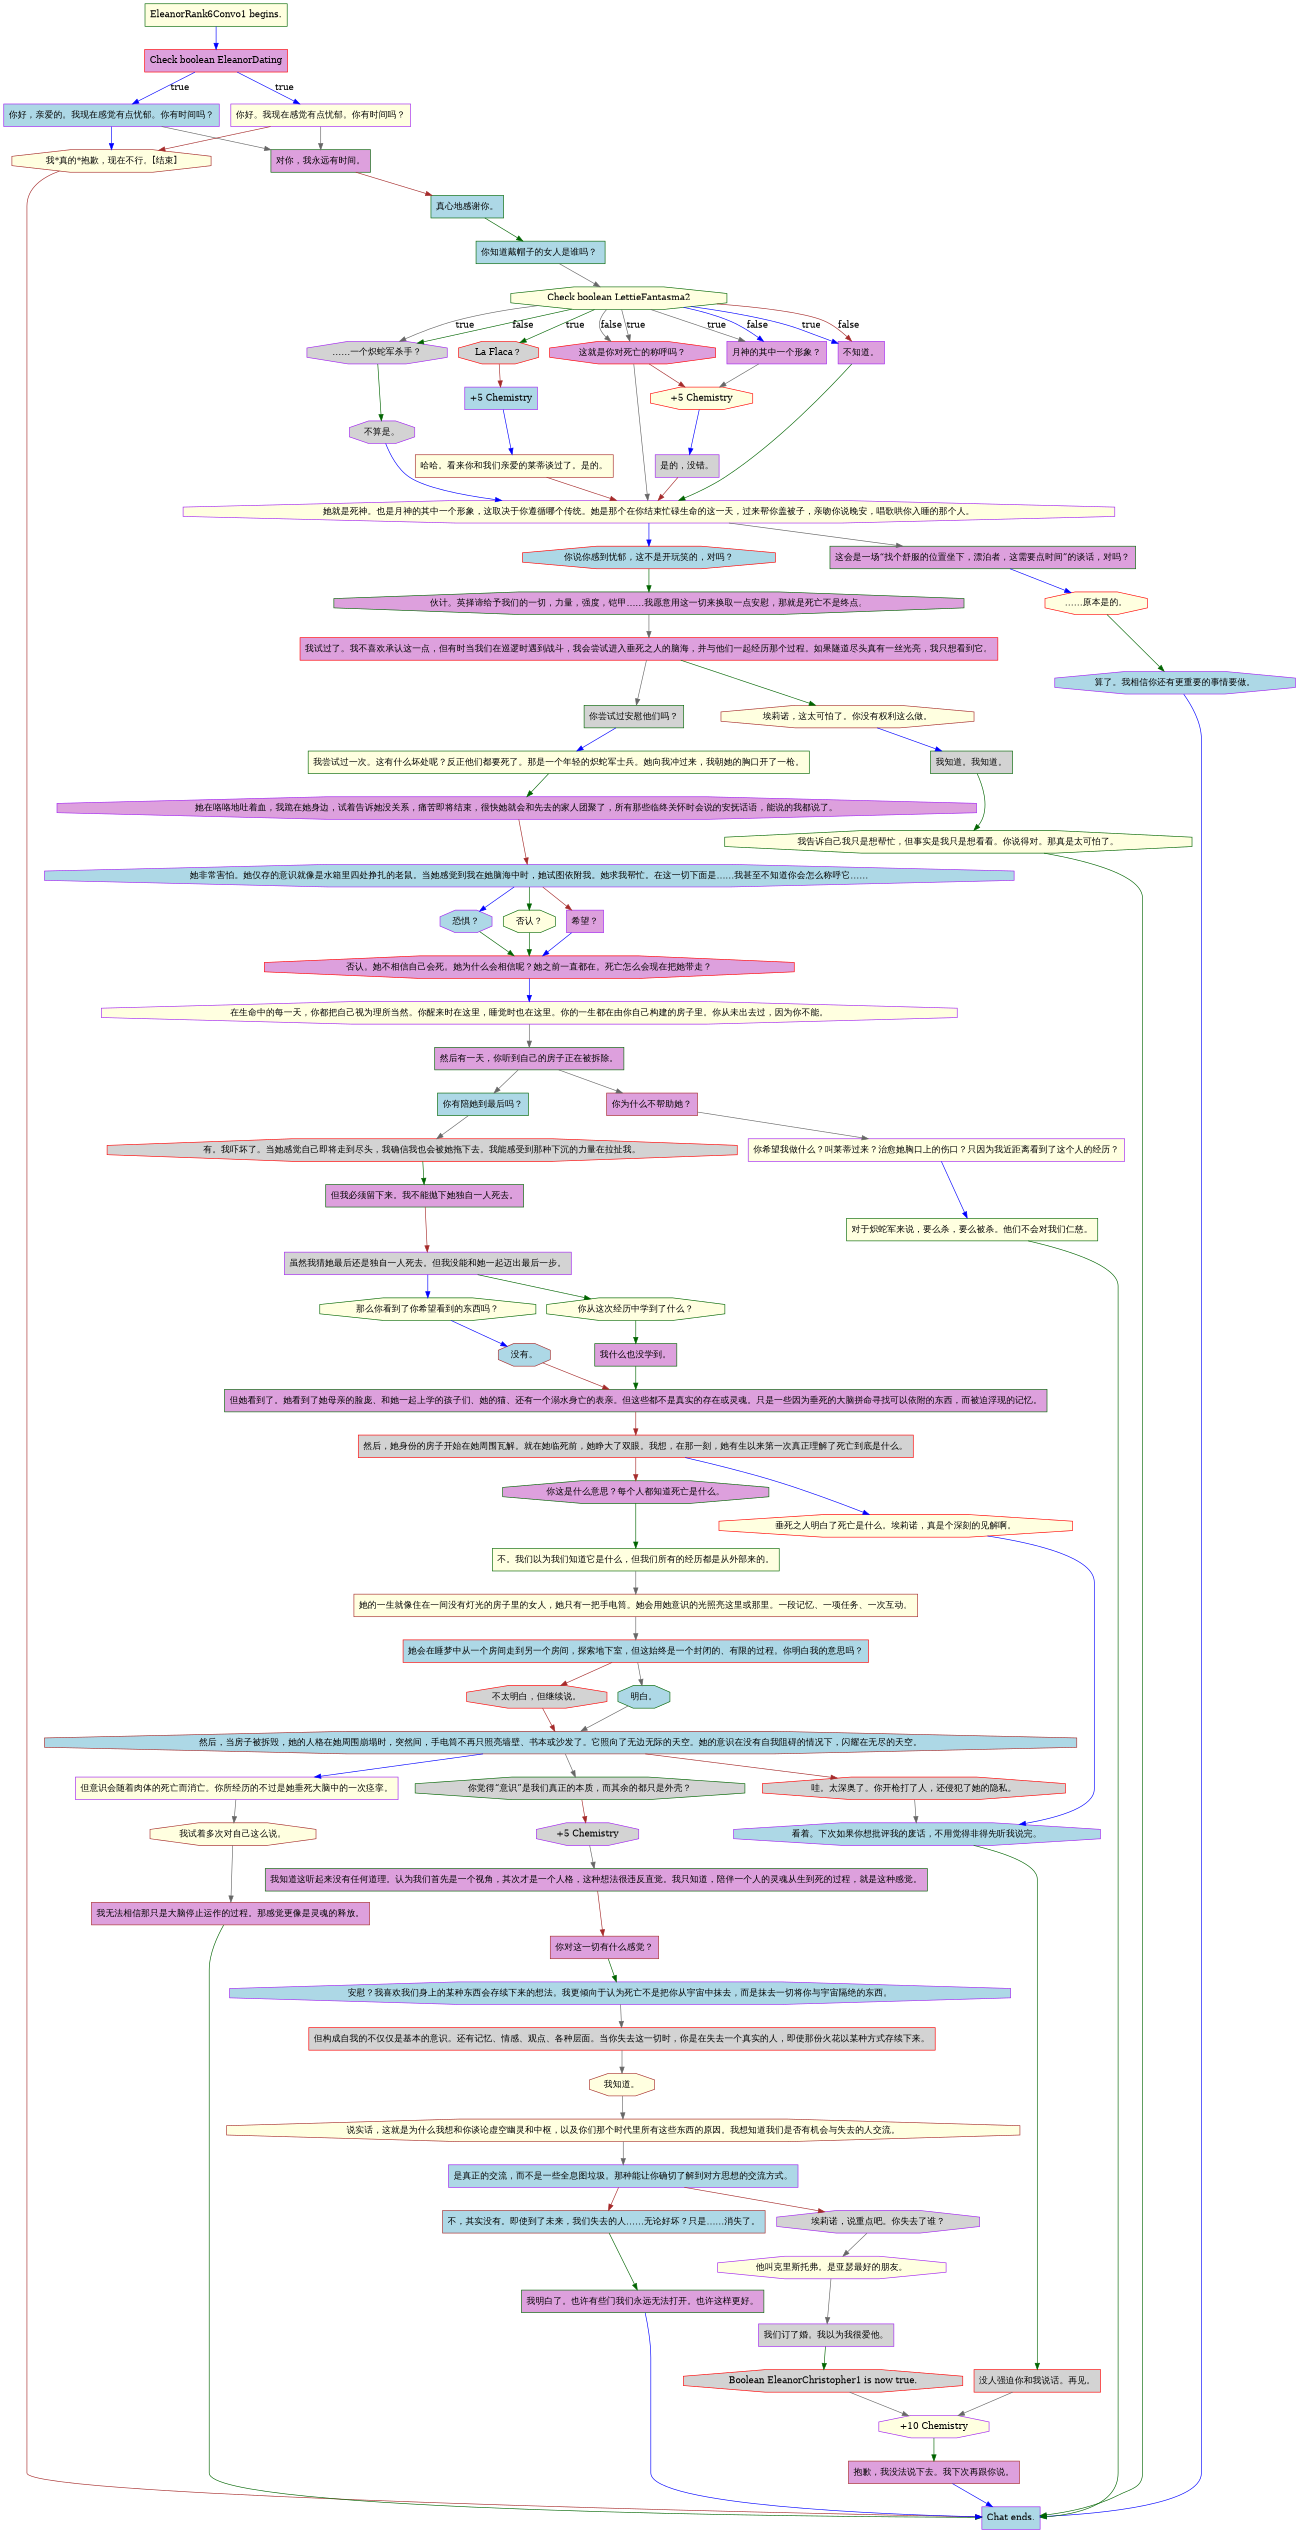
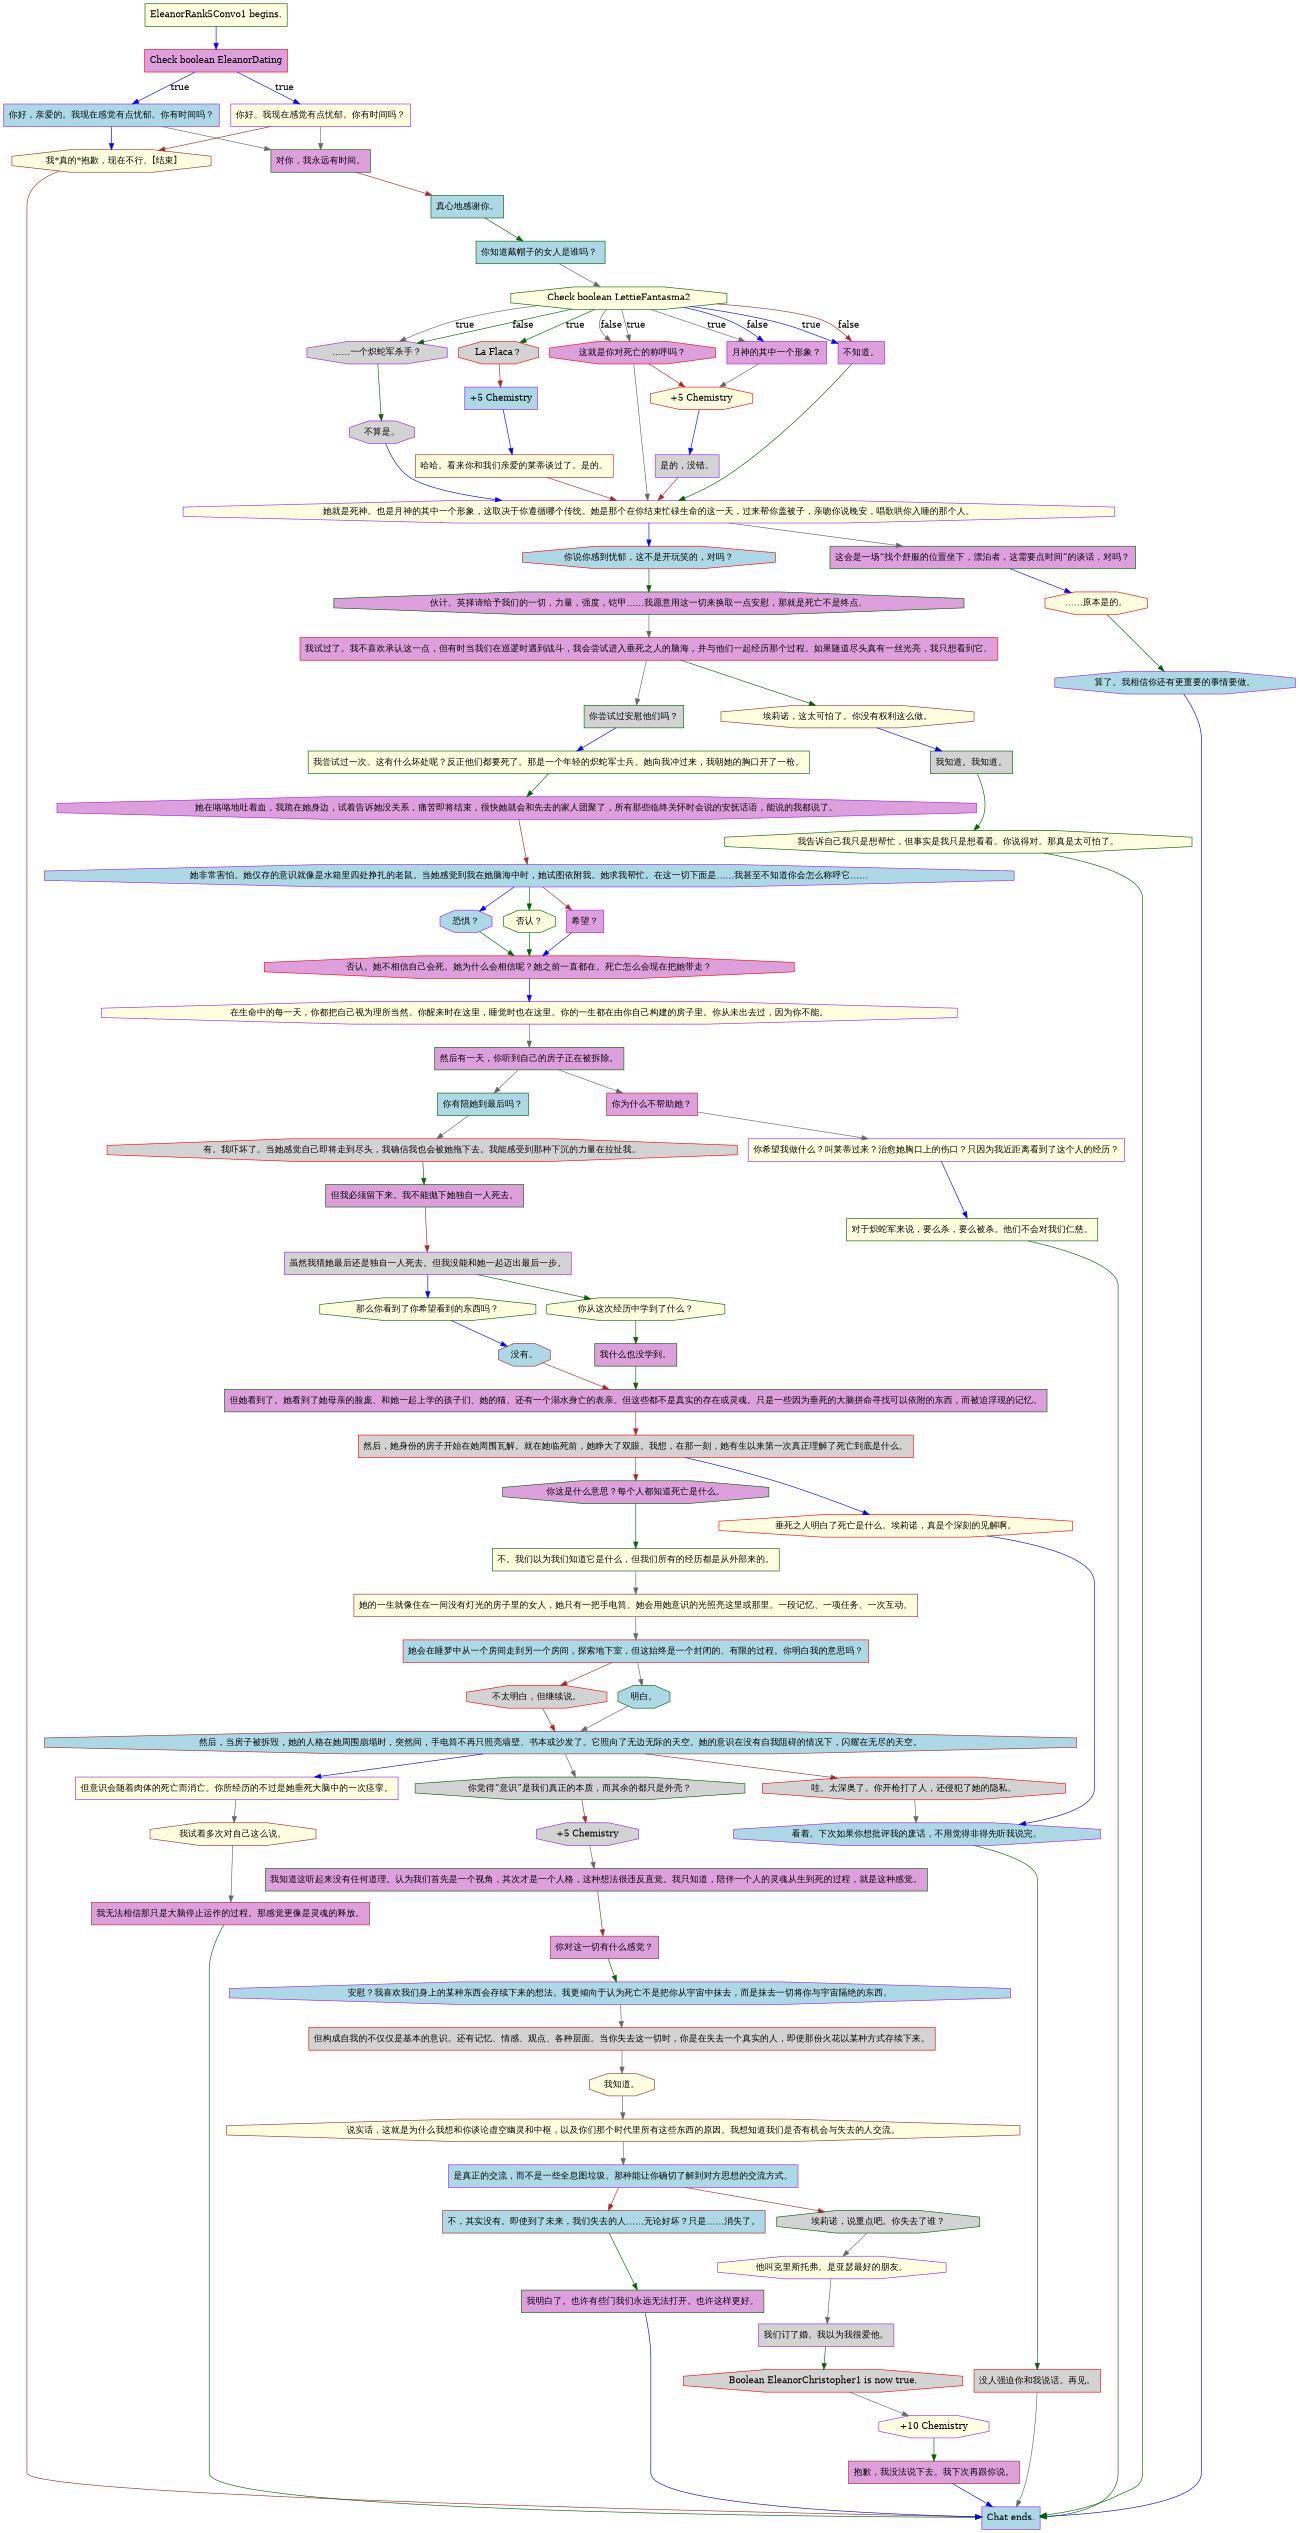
node "EleanorRank6Convo1 begins.": label "EleanorRank6Convo1 begins." -> "EleanorRank5Convo1 begins."
node "埃莉诺，说重点吧。你失去了谁？": color purple -> darkgreen
edge "没人强迫你和我说话。再见。" -> "+10 Chemistry": now "没人强迫你和我说话。再见。" -> "Chat ends."
